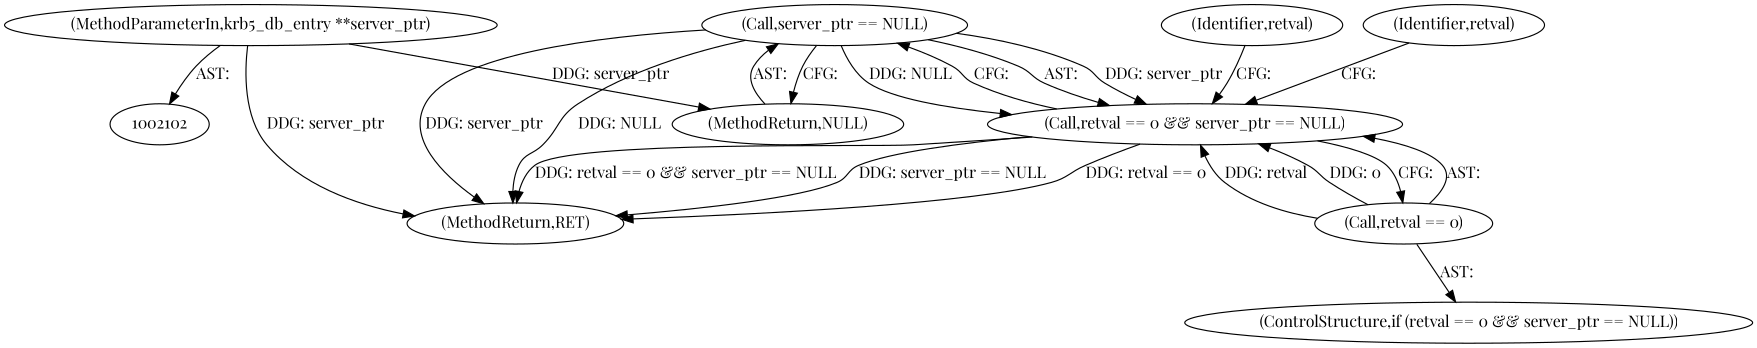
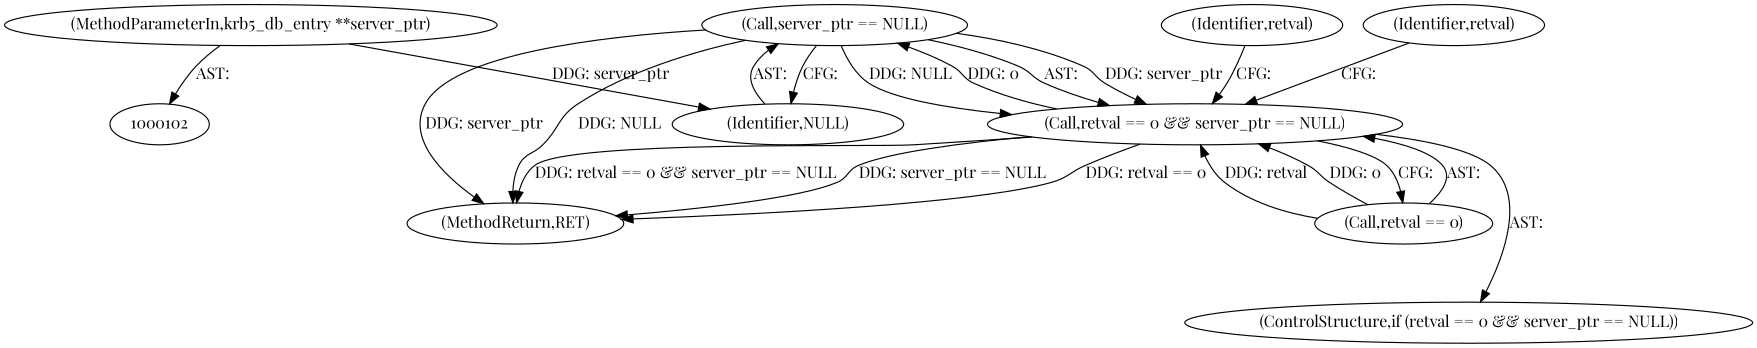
edge "(Call,retval == 0 && server_ptr == NULL)" -> "(Call,server_ptr == NULL)": label "CFG: " -> "DDG: 0"
node "1002102": label "1002102" -> "1000102"
node "(MethodReturn,NULL)": label "(MethodReturn,NULL)" -> "(Identifier,NULL)"
edge "(MethodParameterIn,krb5_db_entry **server_ptr)" -> "(MethodReturn,RET)": removed, label "DDG: server_ptr"
edge "(Call,retval == 0)" -> "(ControlStructure,if (retval == 0 && server_ptr == NULL))": now "(Call,retval == 0 && server_ptr == NULL)" -> "(ControlStructure,if (retval == 0 && server_ptr == NULL))"
